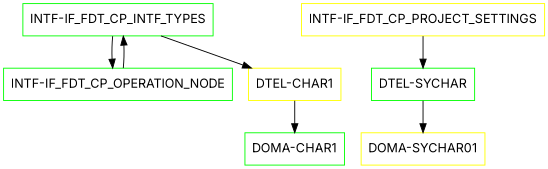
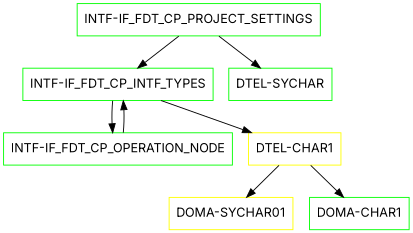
node "INTF-IF_FDT_CP_PROJECT_SETTINGS": color yellow -> green
edge "INTF-IF_FDT_CP_PROJECT_SETTINGS" -> "INTF-IF_FDT_CP_INTF_TYPES": added
edge "DTEL-SYCHAR" -> "DOMA-SYCHAR01": now "DTEL-CHAR1" -> "DOMA-SYCHAR01"
